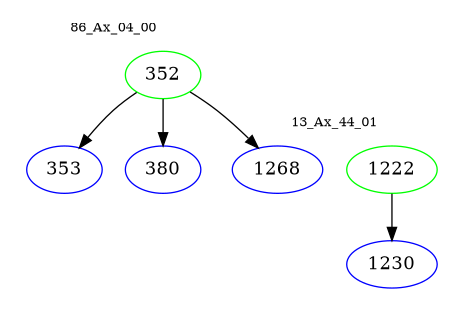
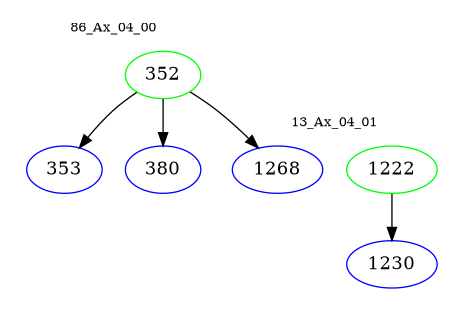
cluster "13_Ax_44_01": label "13_Ax_44_01" -> "13_Ax_04_01"
